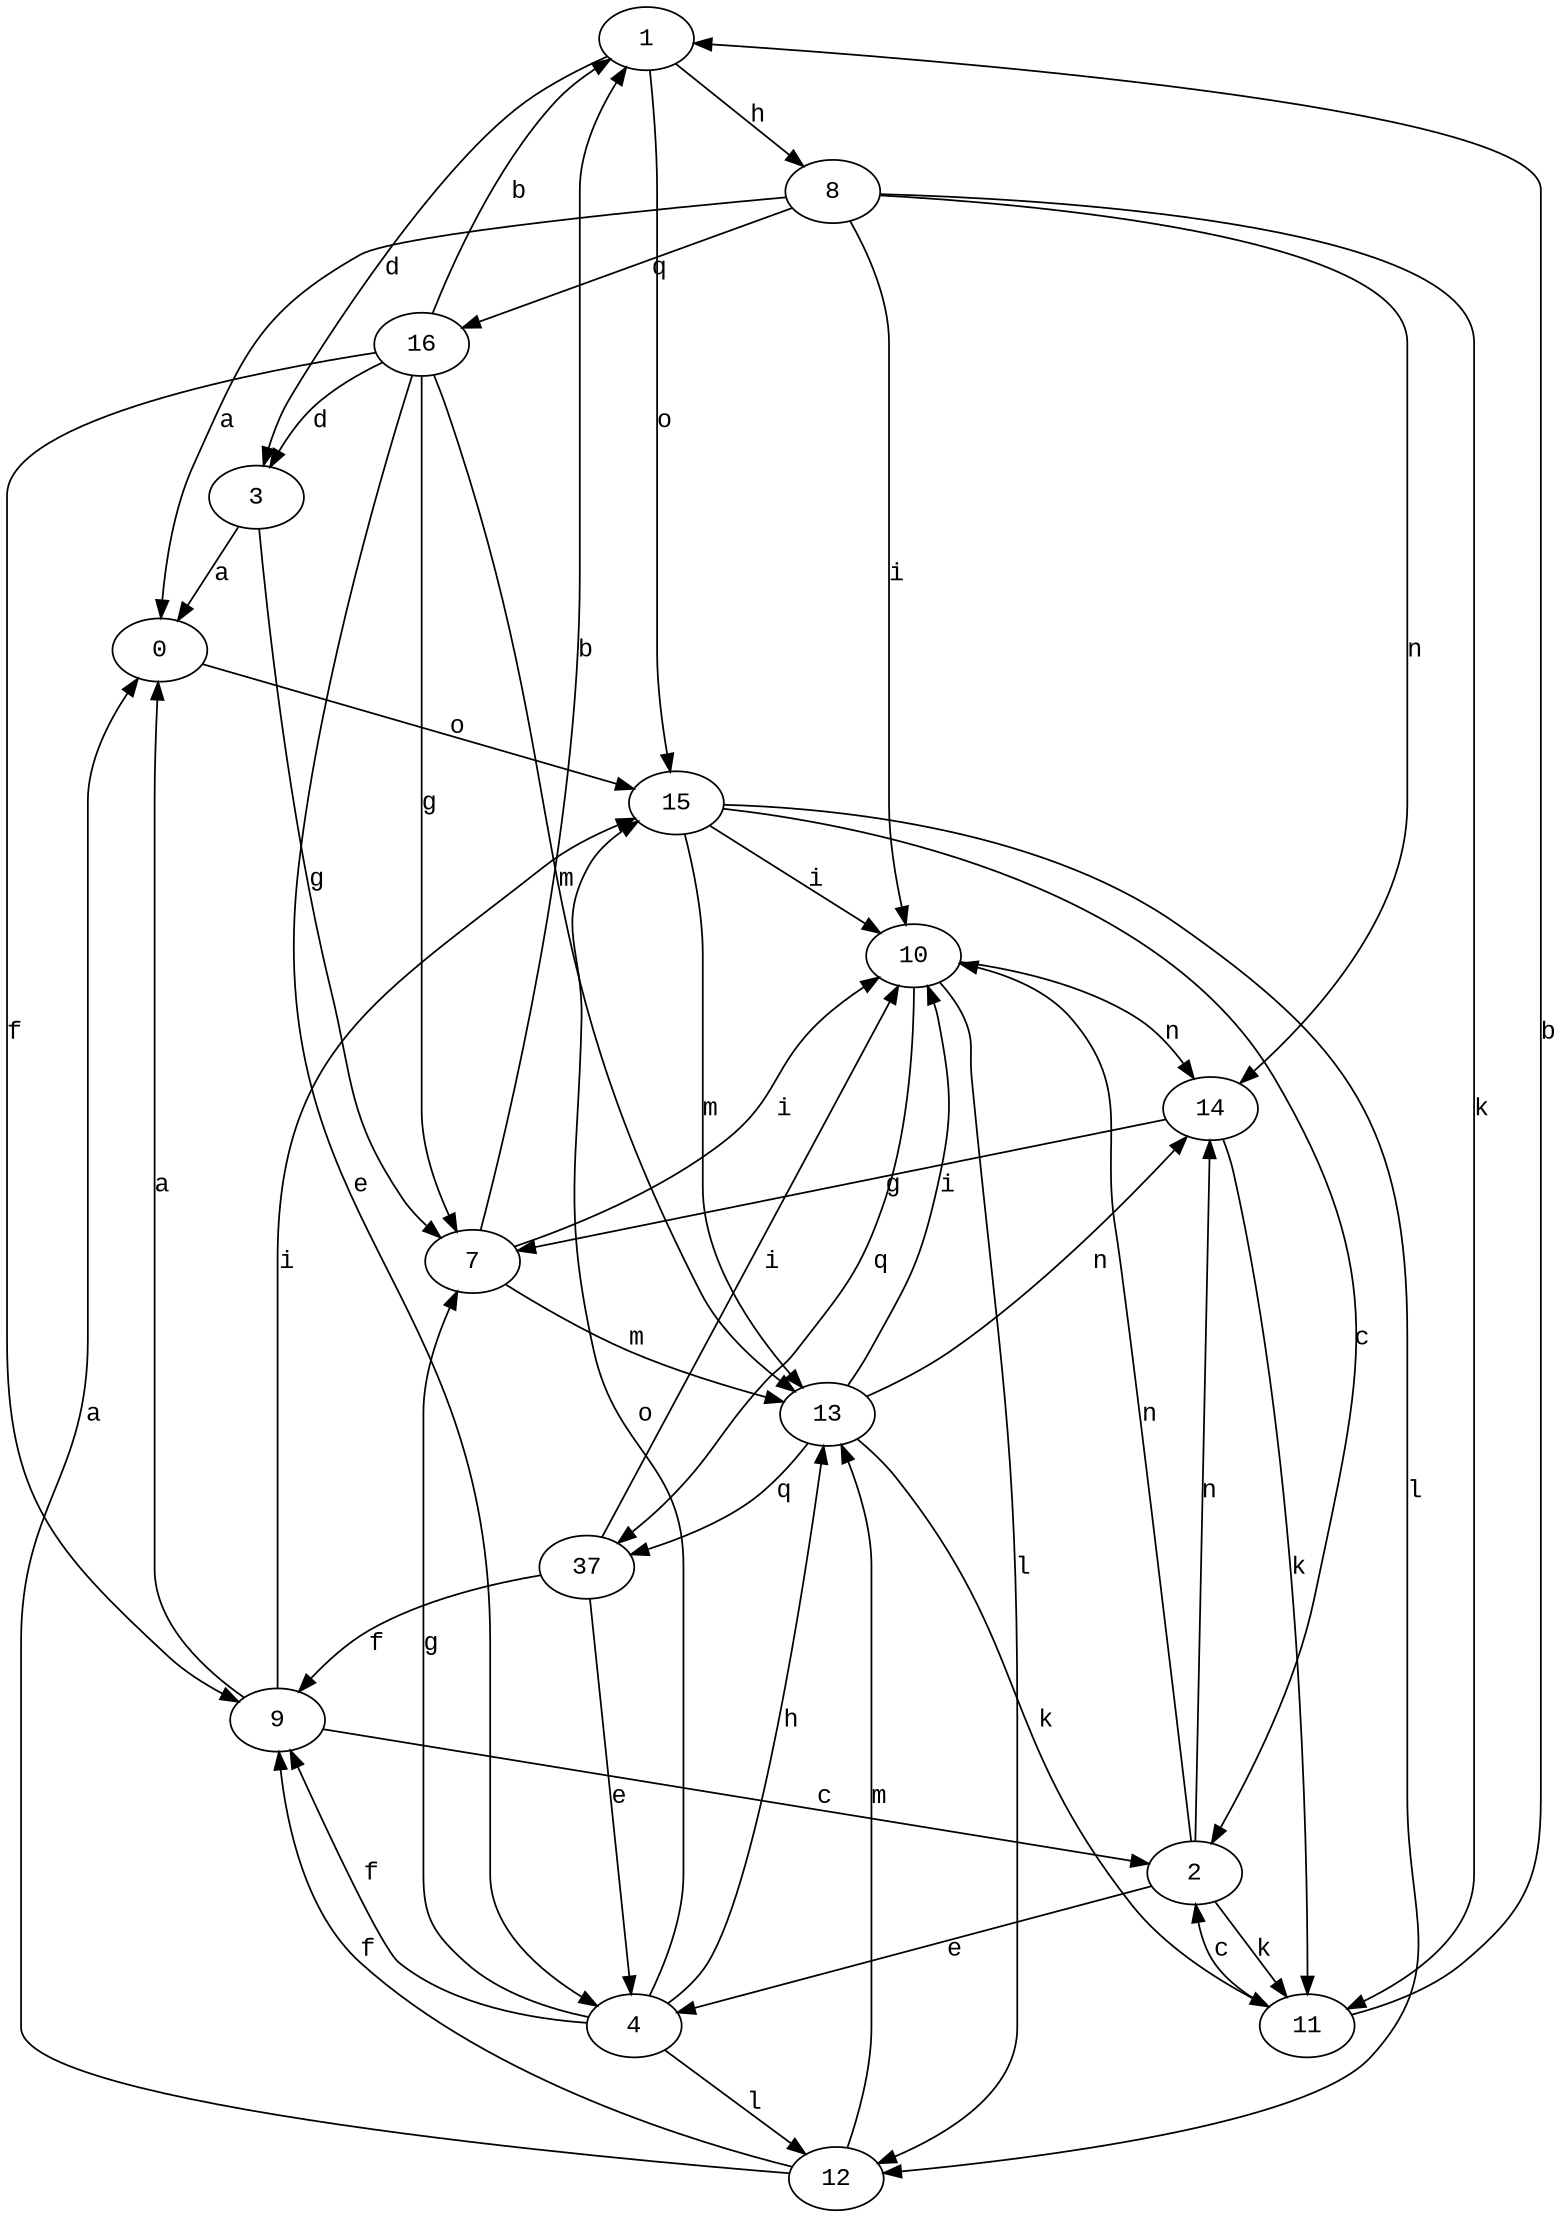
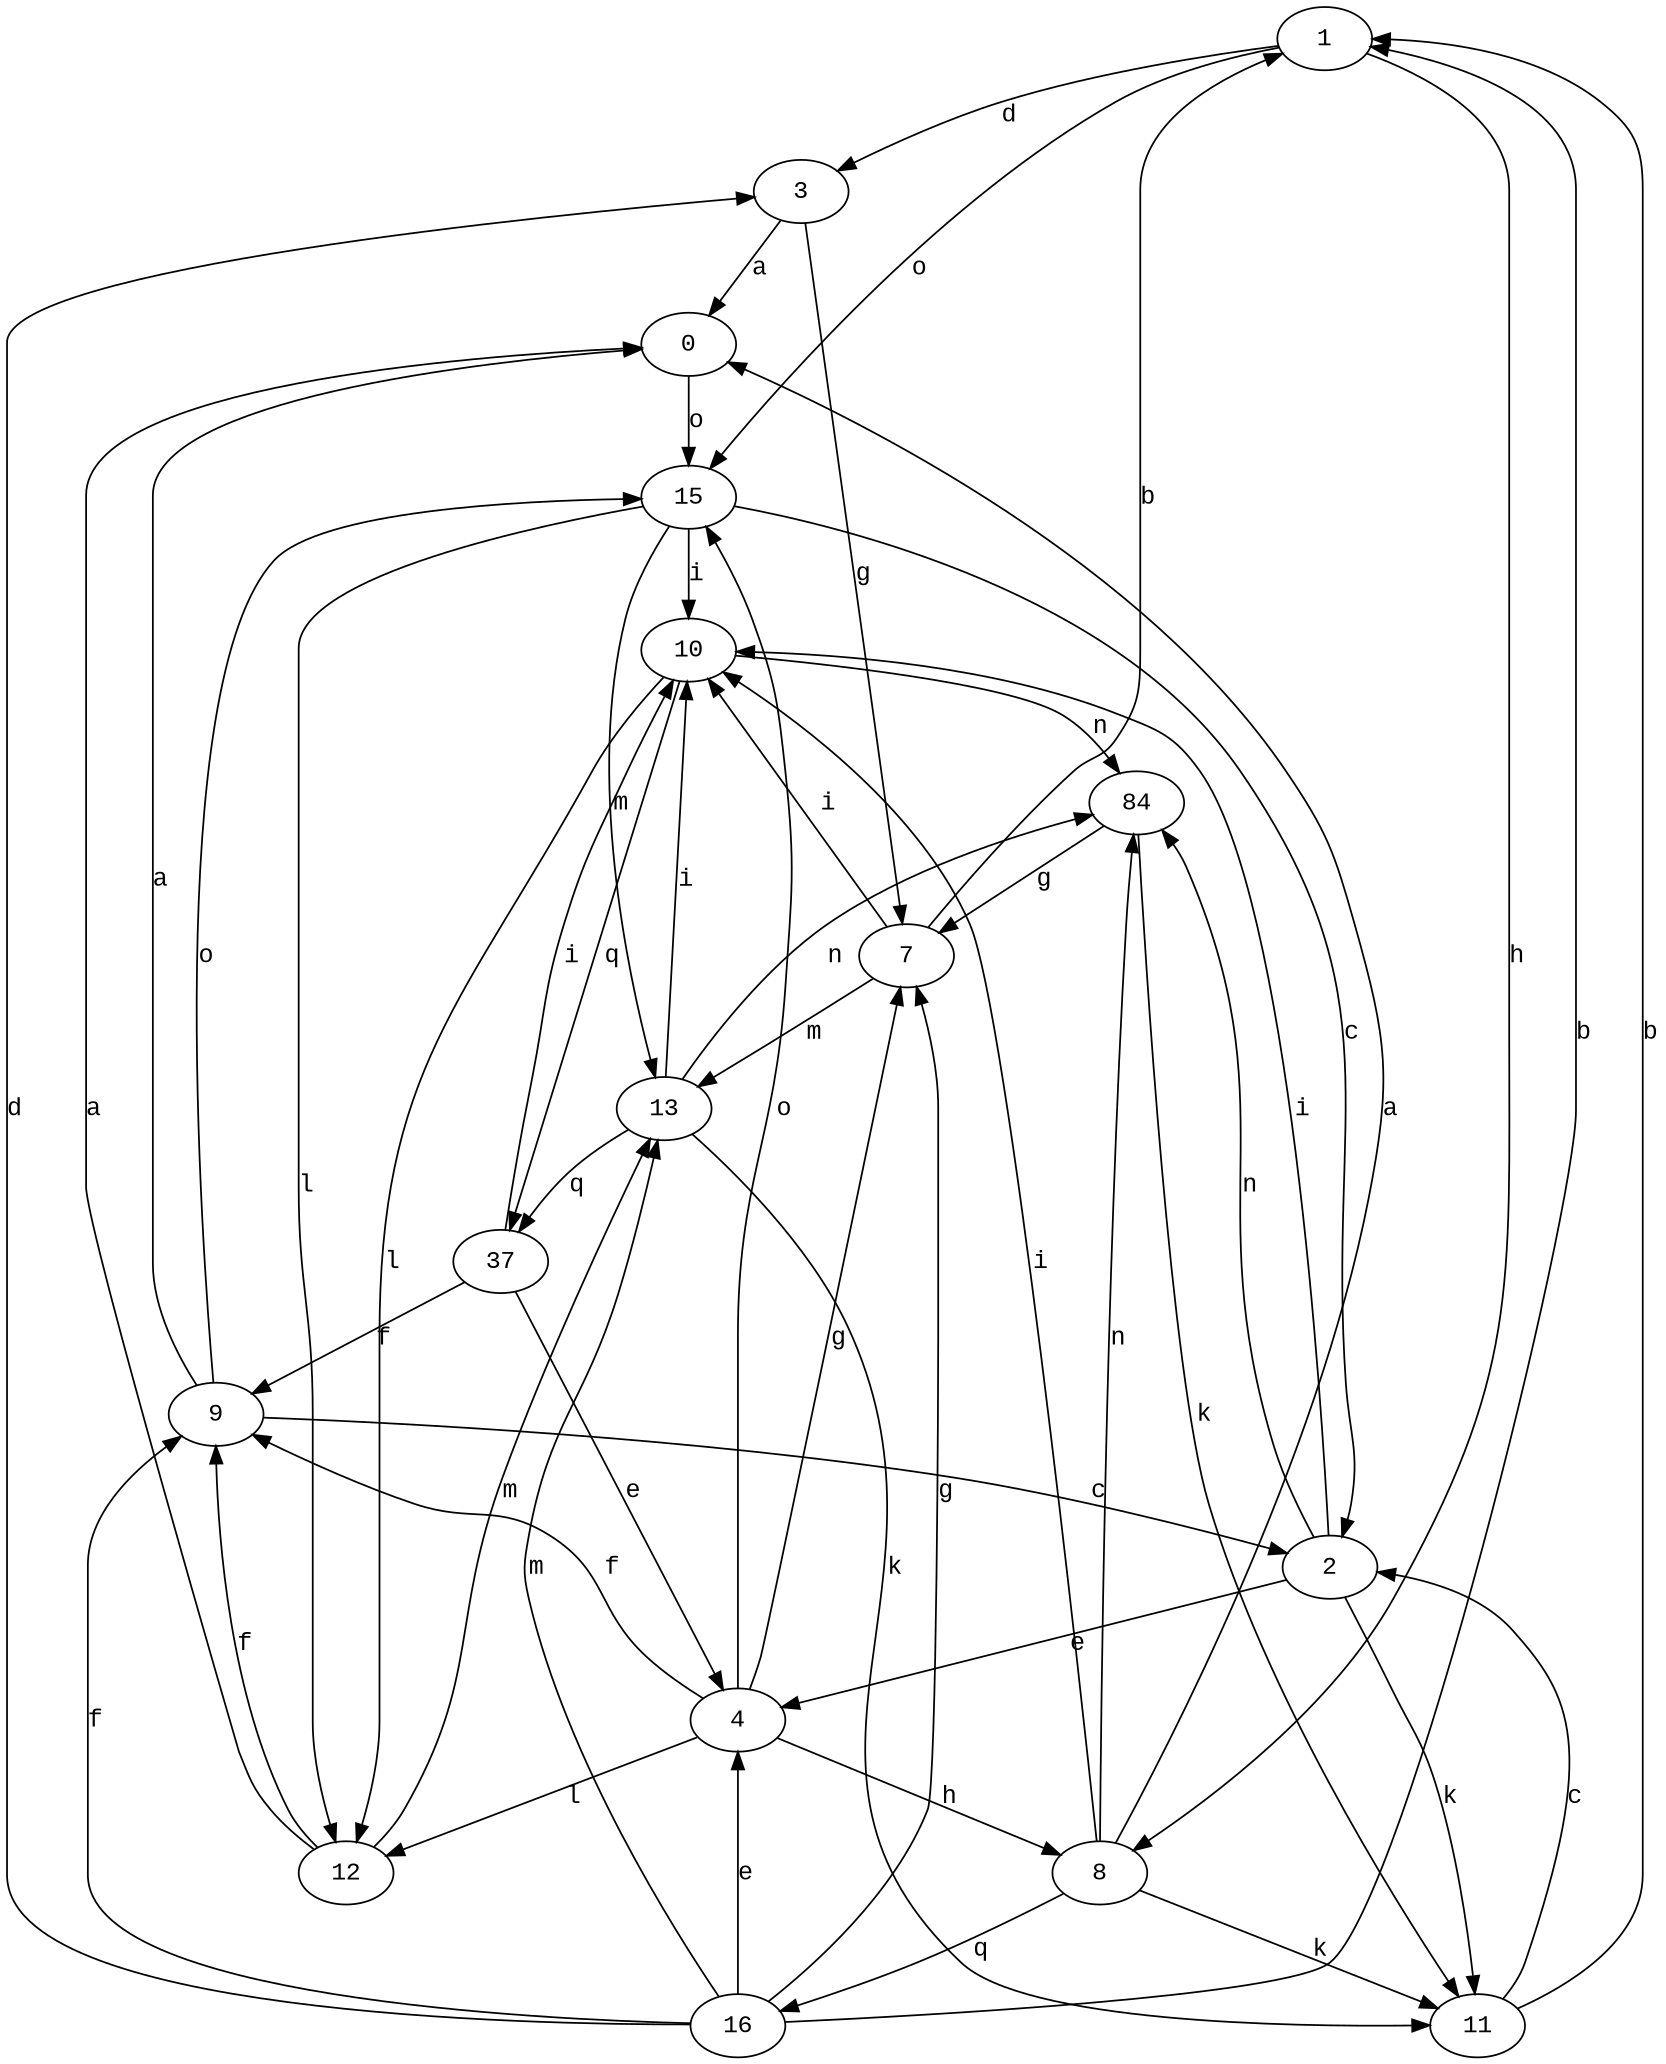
node "14": label "14" -> "84"
edge "9" -> "15": label "i" -> "o"
edge "2" -> "10": label "n" -> "i"
edge "4" -> "13": now "4" -> "8"
